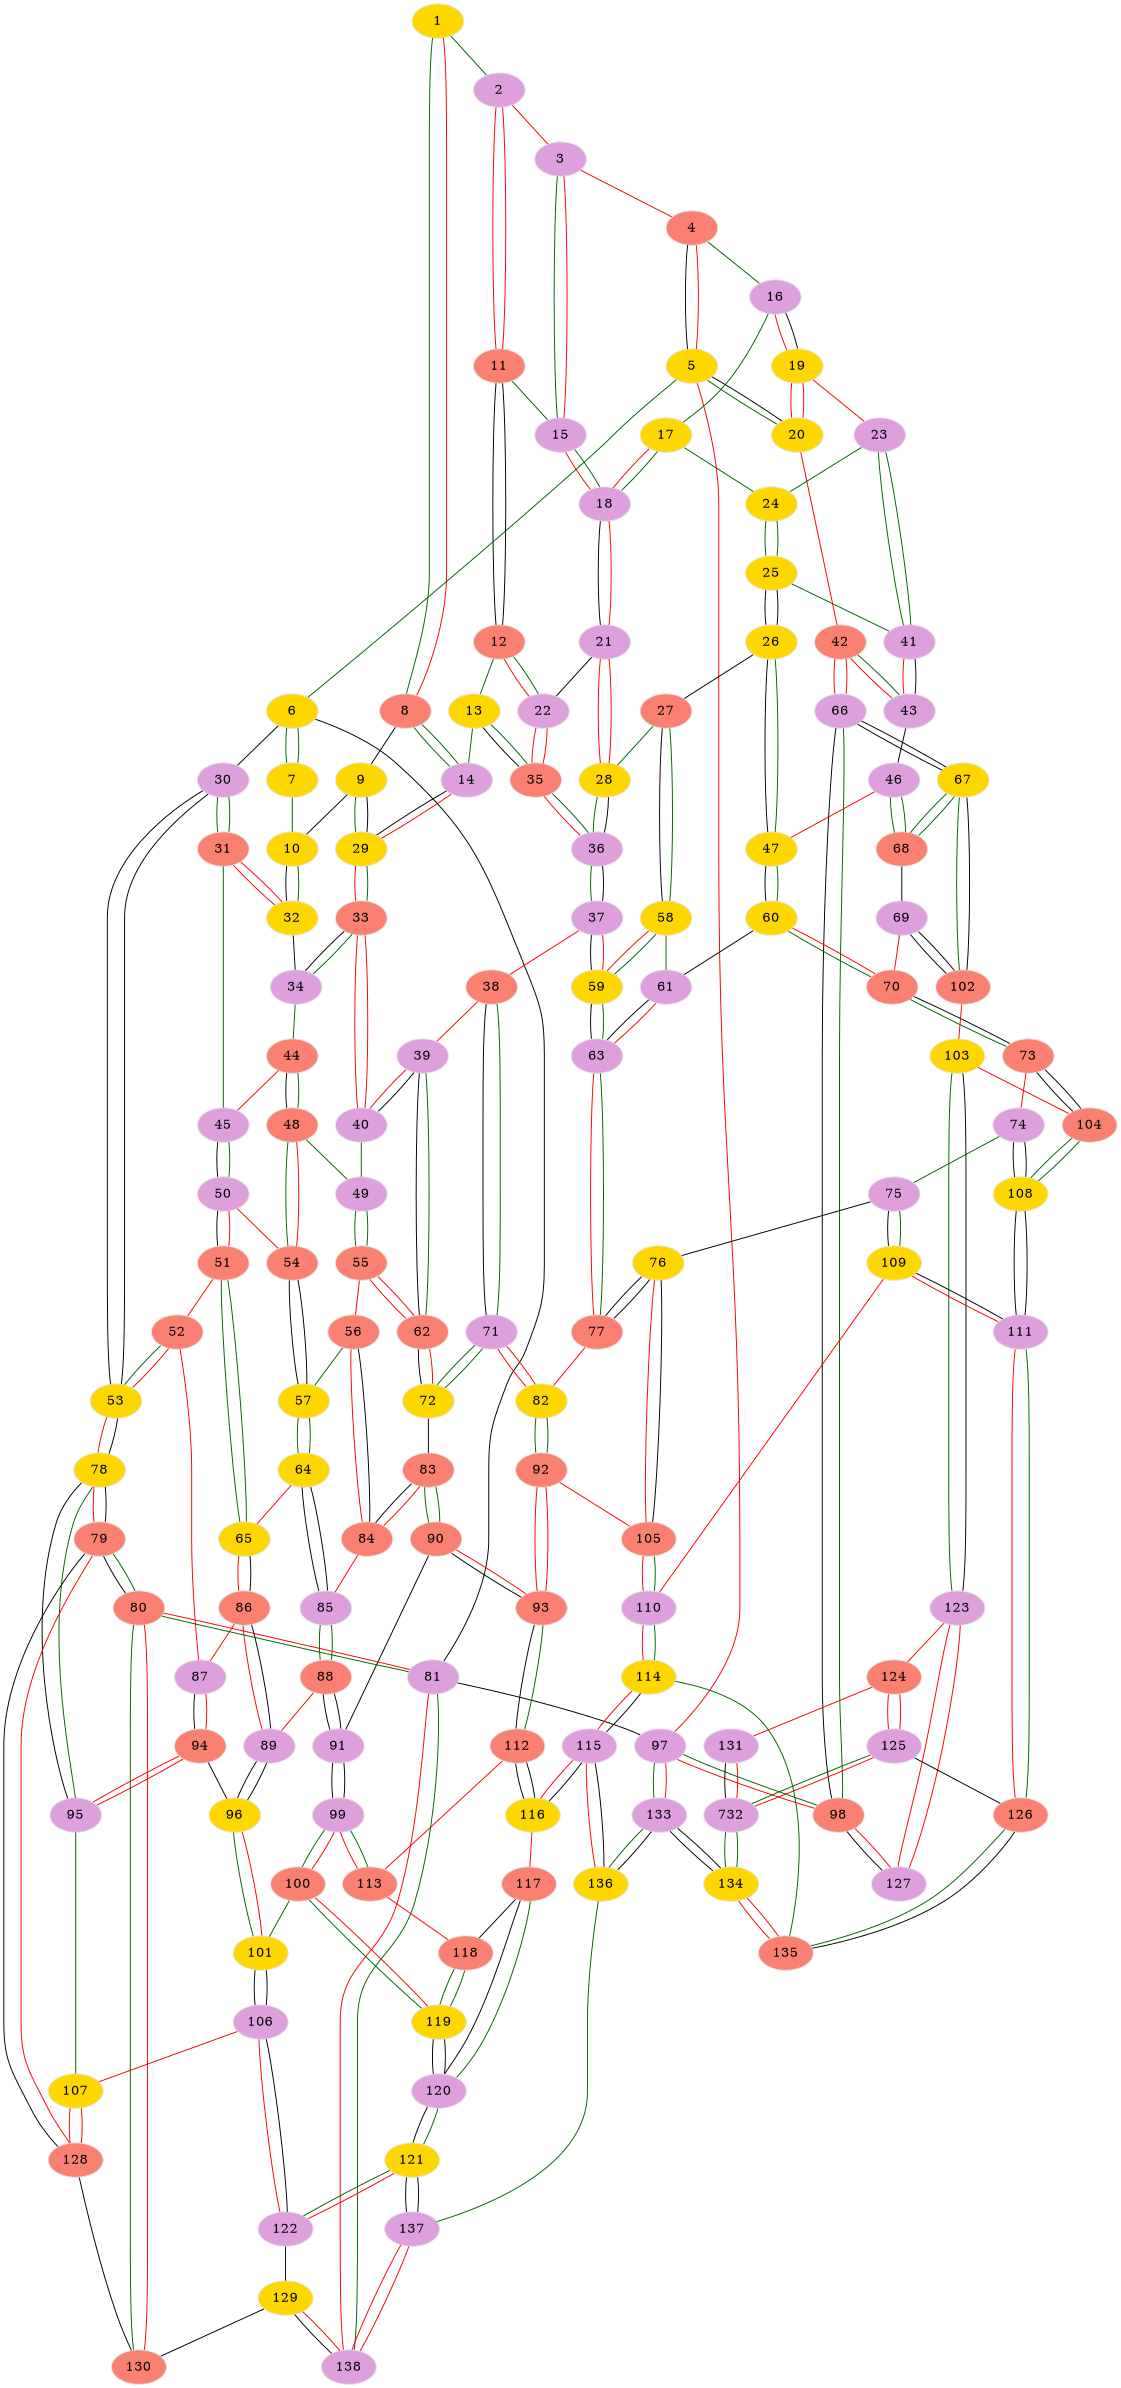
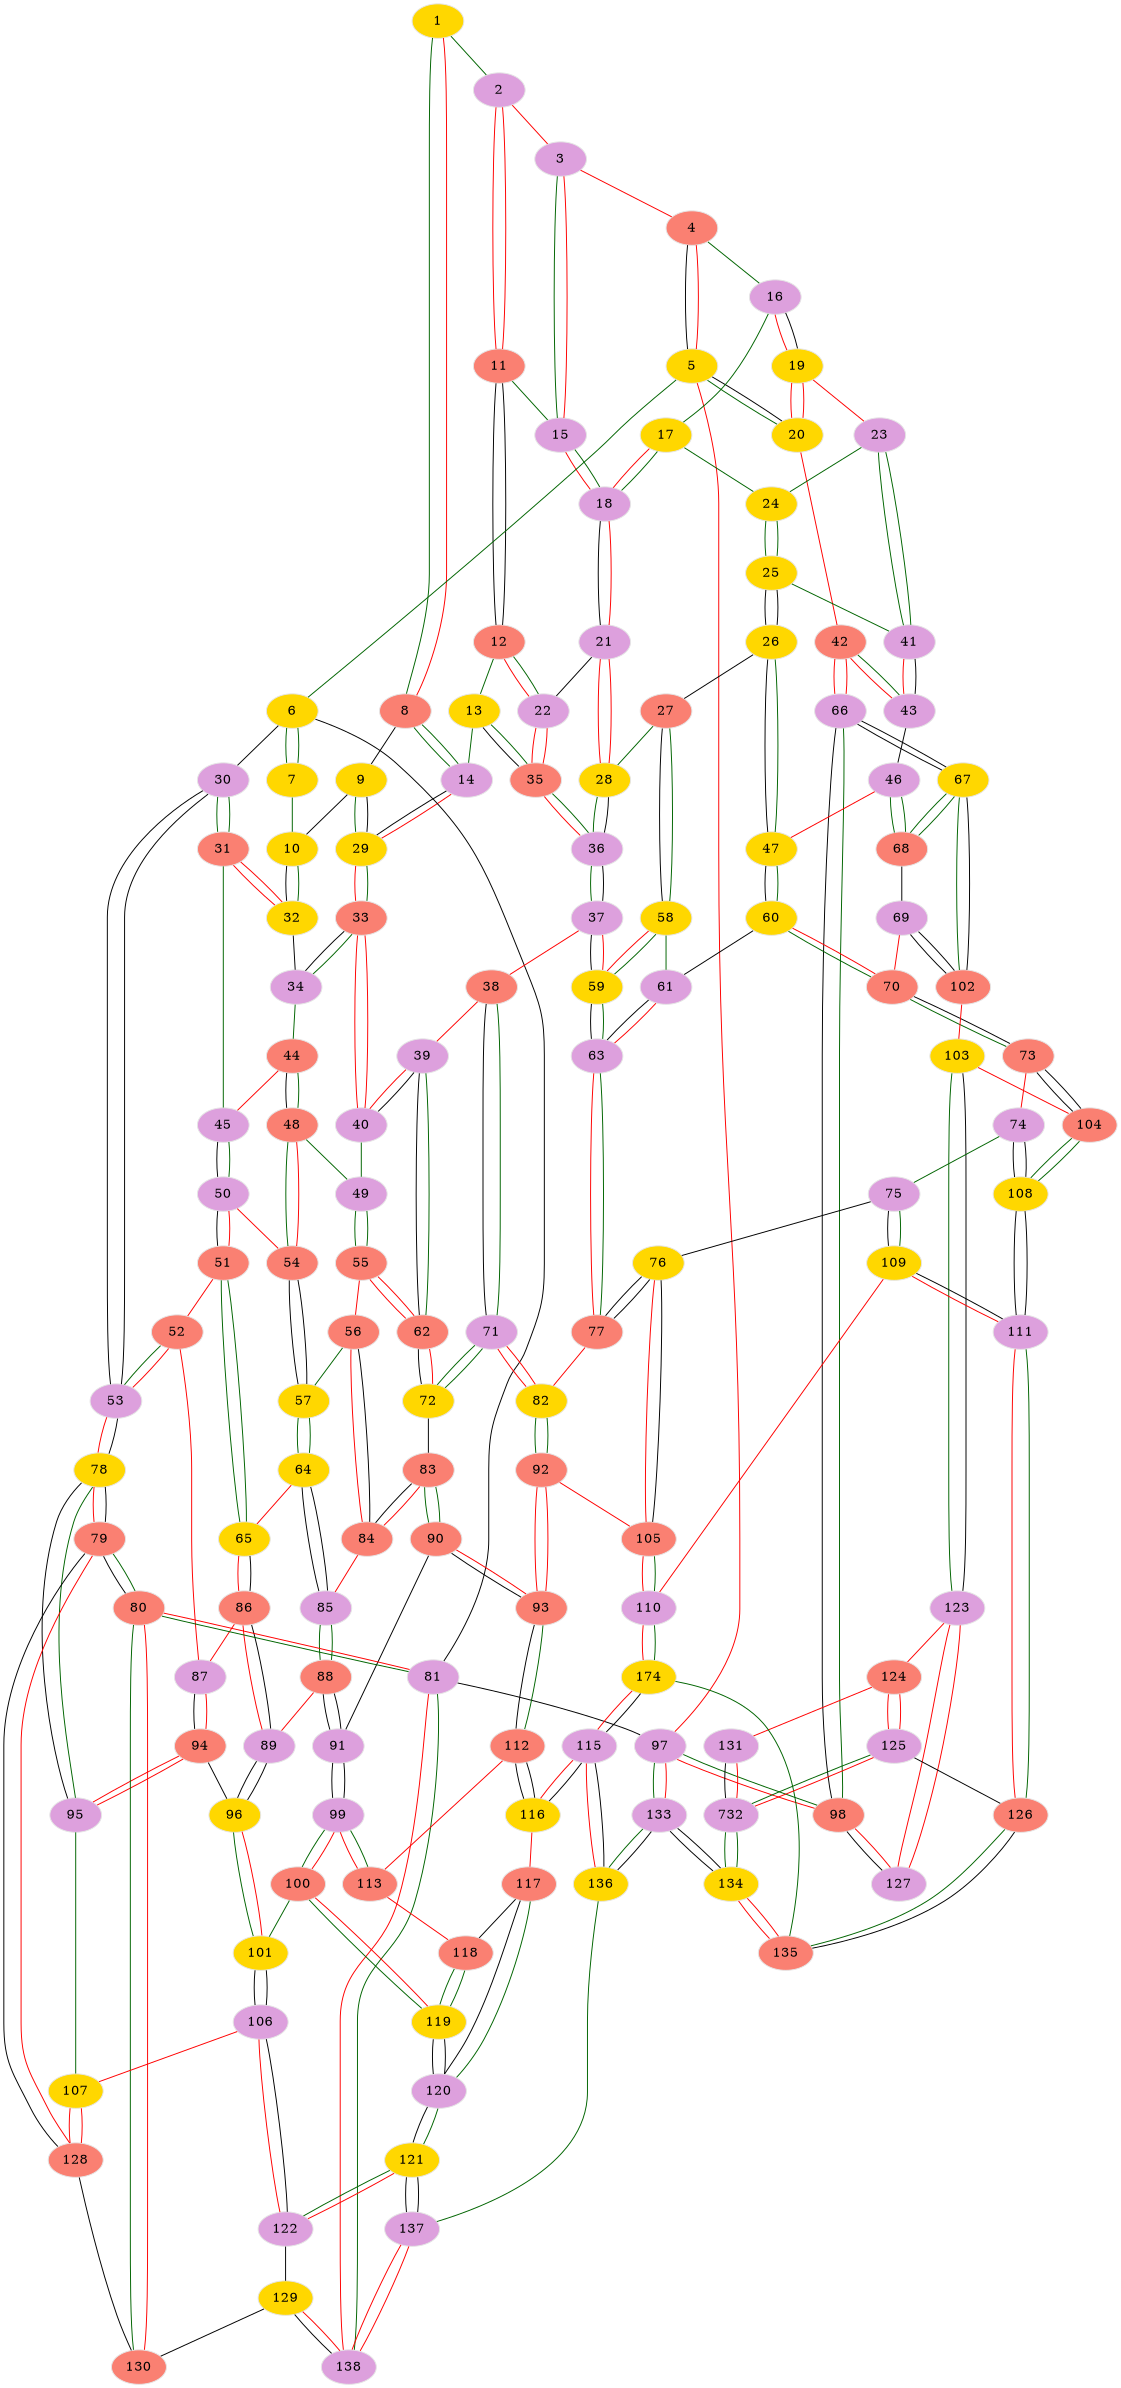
node "53": fillcolor gold -> plum
node "114": label "114" -> "174"
